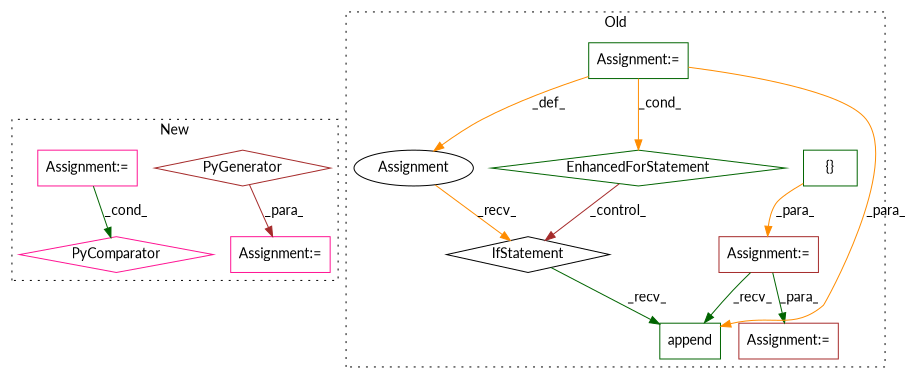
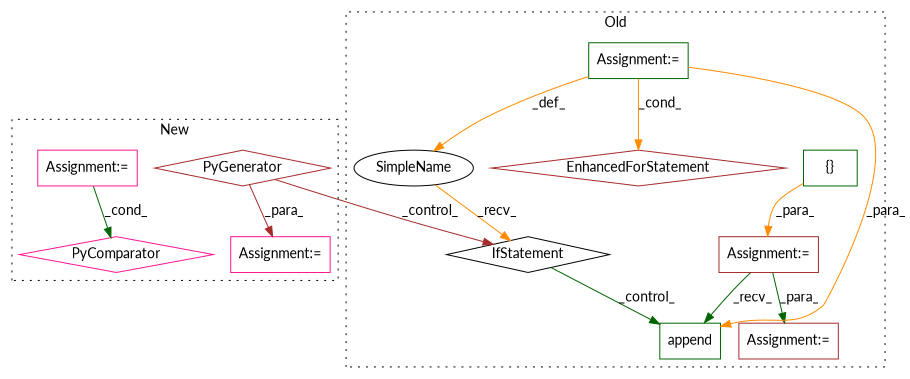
node "Assignment": label "Assignment" -> "SimpleName"
node "EnhancedForStatement": color darkgreen -> brown
edge "EnhancedForStatement" -> "IfStatement": now "PyGenerator" -> "IfStatement"
edge "IfStatement" -> "append": label "_recv_" -> "_control_"
